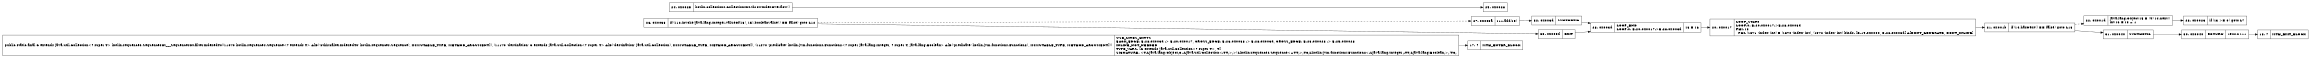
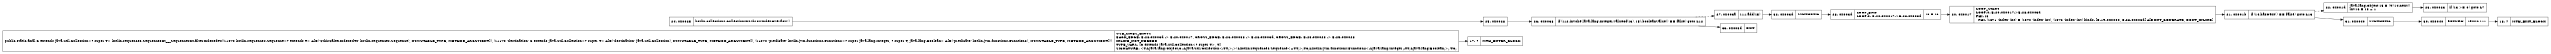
edge "25: 0x0028" -> "26: 0x0038": added
edge "33: 0x003d" -> "28: 0x003d": removed
